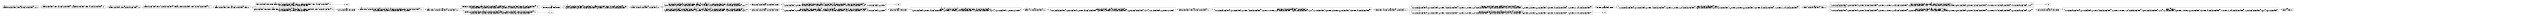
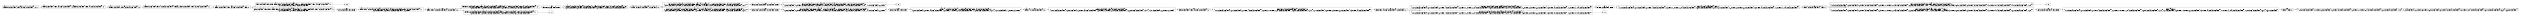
node "S": added
